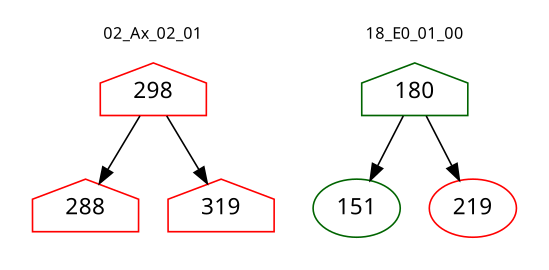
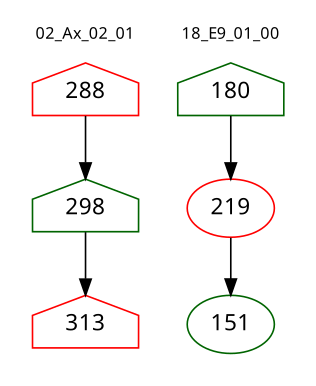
cluster "18_E0_01_00": label "18_E0_01_00" -> "18_E9_01_00"
node "298": color red -> darkgreen
edge "180" -> "151": now "219" -> "151"
edge "298" -> "288": reversed
node "319": label "319" -> "313"
